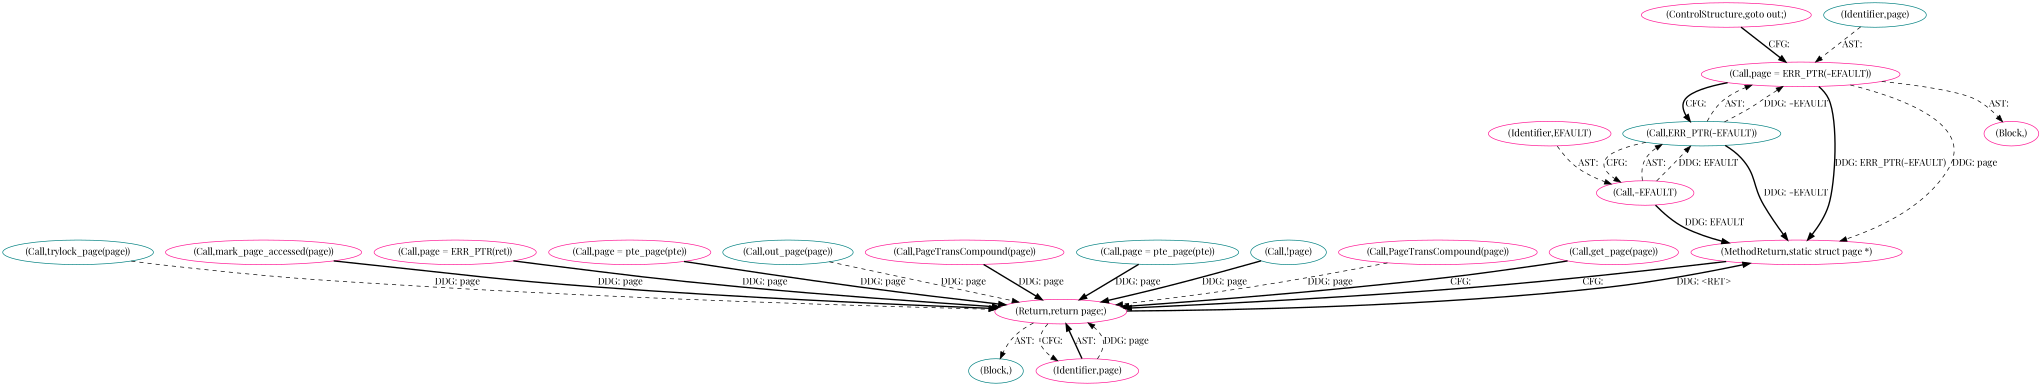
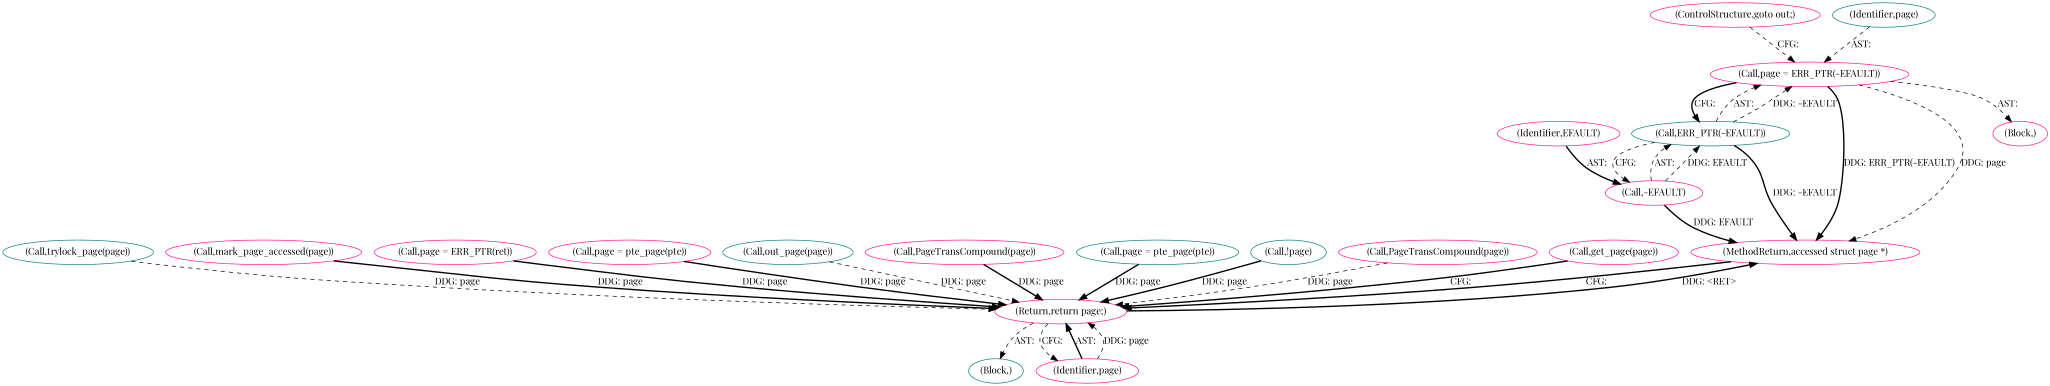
edge "(ControlStructure,goto out;)" -> "(Call,page = ERR_PTR(-EFAULT))": style bold -> dashed
edge "(Identifier,EFAULT)" -> "(Call,-EFAULT)": style dashed -> bold
node "(MethodReturn,static struct page *)": label "(MethodReturn,static struct page *)" -> "(MethodReturn,accessed struct page *)"
